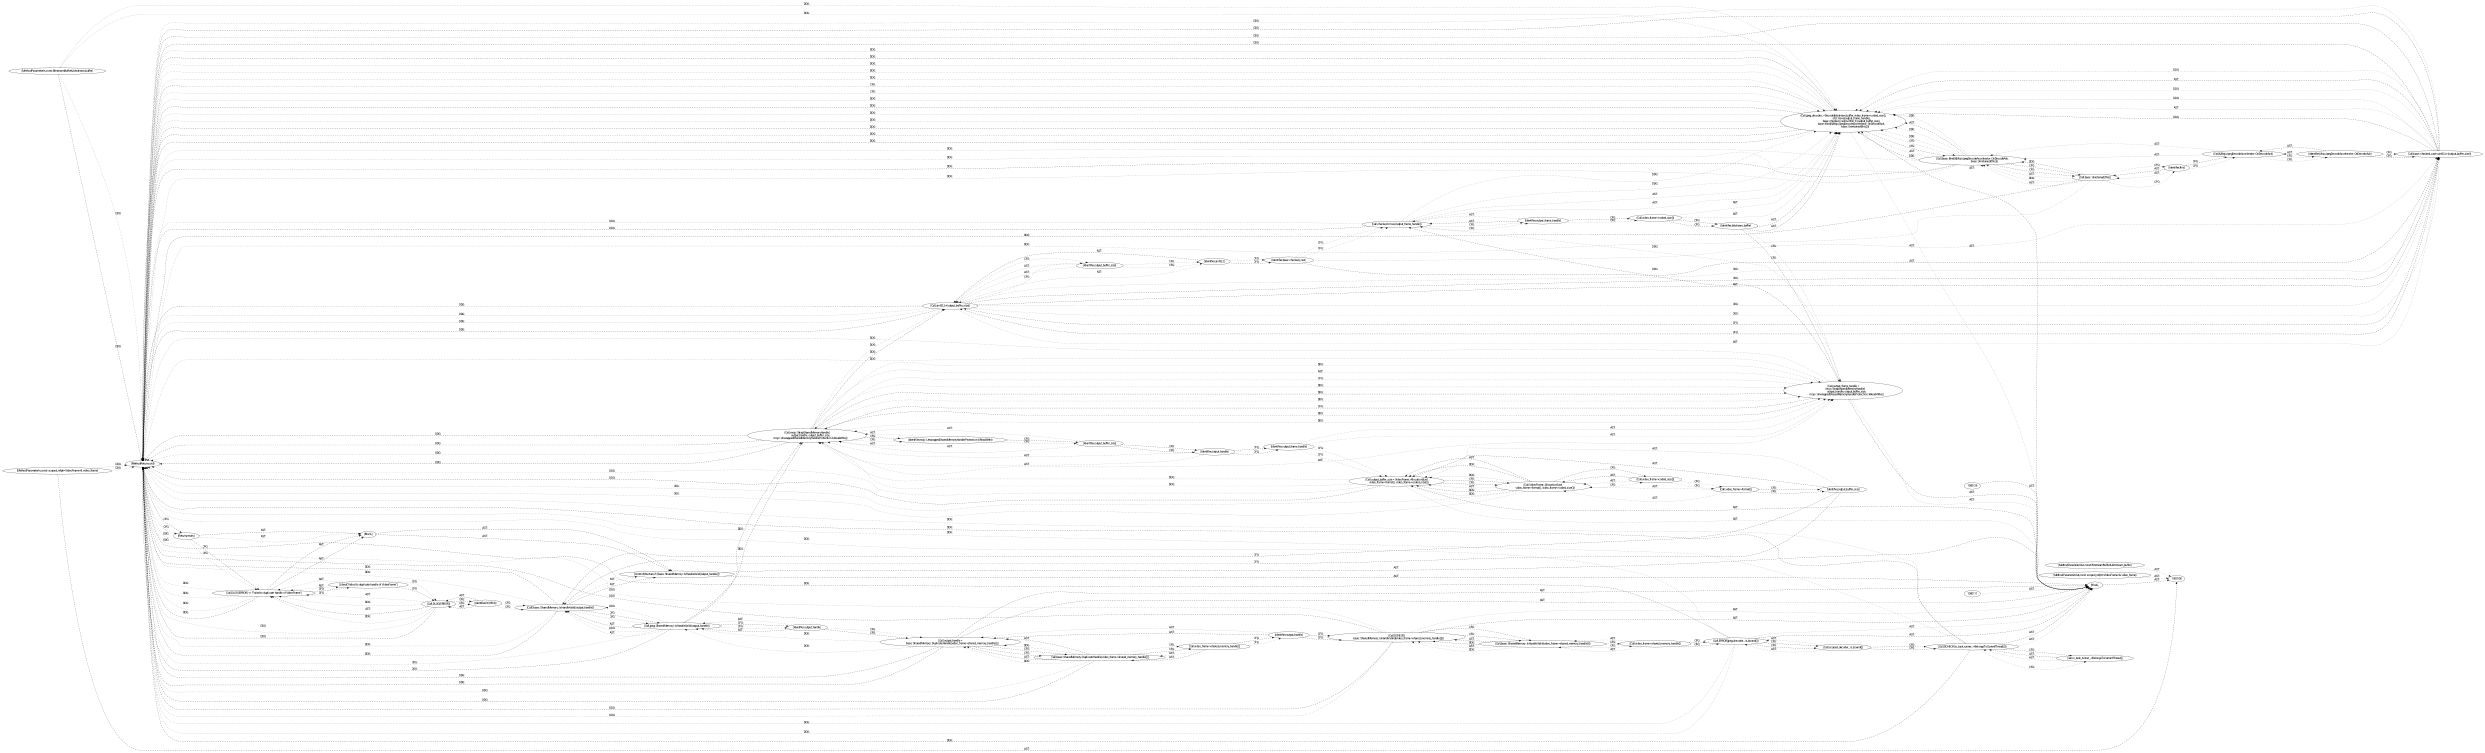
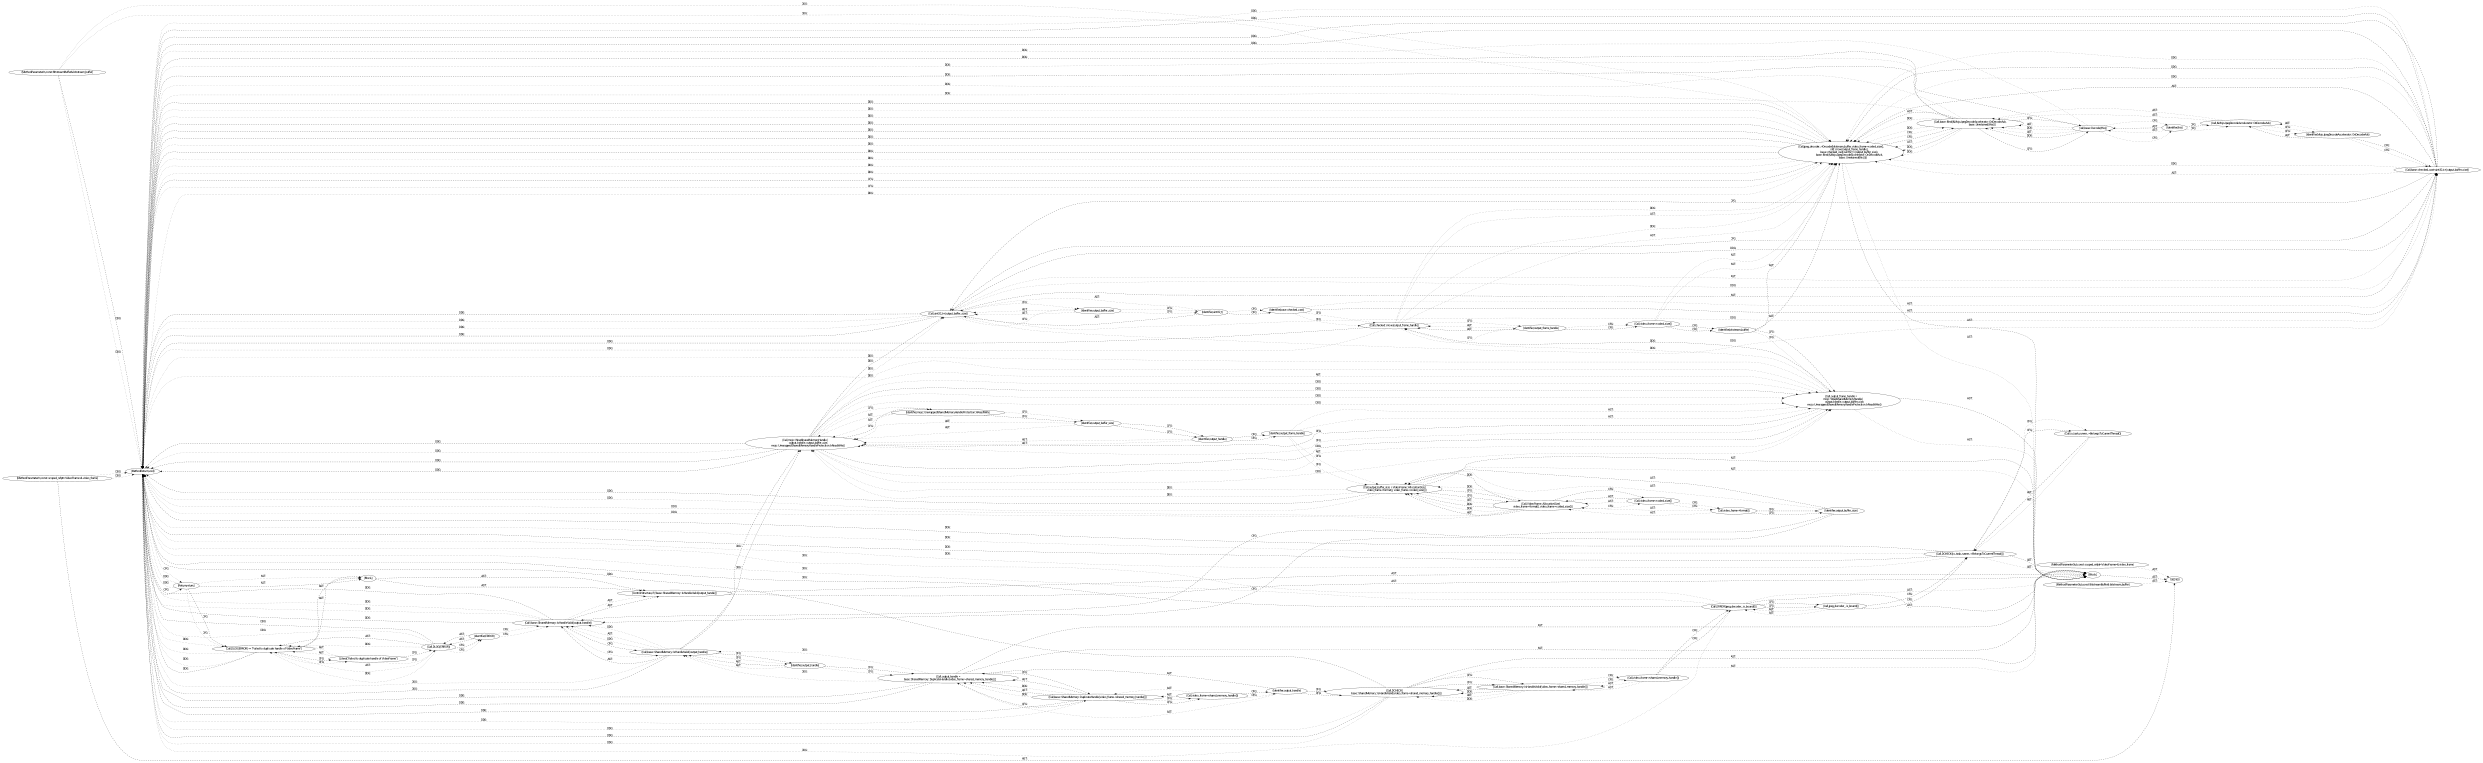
node "(Call,base::Unretained(this))": label "(Call,base::Unretained(this))" -> "(Call,base::Decode(this))"
node "1000126": removed
node "1000111": removed
node "(Identifier,DCHECK)": label "(Identifier,DCHECK)" -> "(Identifier,ERROR)"
node "(Call,jpeg::SharedMemory::IsHandleValid(output_handle))": label "(Call,jpeg::SharedMemory::IsHandleValid(output_handle))" -> "(Call,base::SharedMemory::IsHandleValid(output_handle))"
node "(Call,scoped_decoder_.is_bound())": label "(Call,scoped_decoder_.is_bound())" -> "(Call,jpeg_decoder_.is_bound())"
